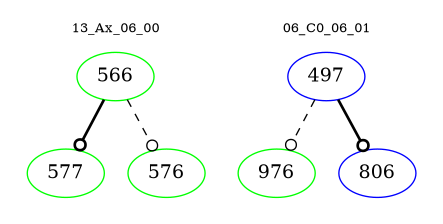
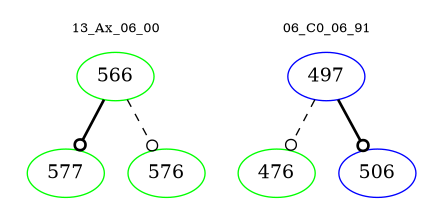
cluster "06_C0_06_01": label "06_C0_06_01" -> "06_C0_06_91"
node "976": label "976" -> "476"
node "806": label "806" -> "506"
